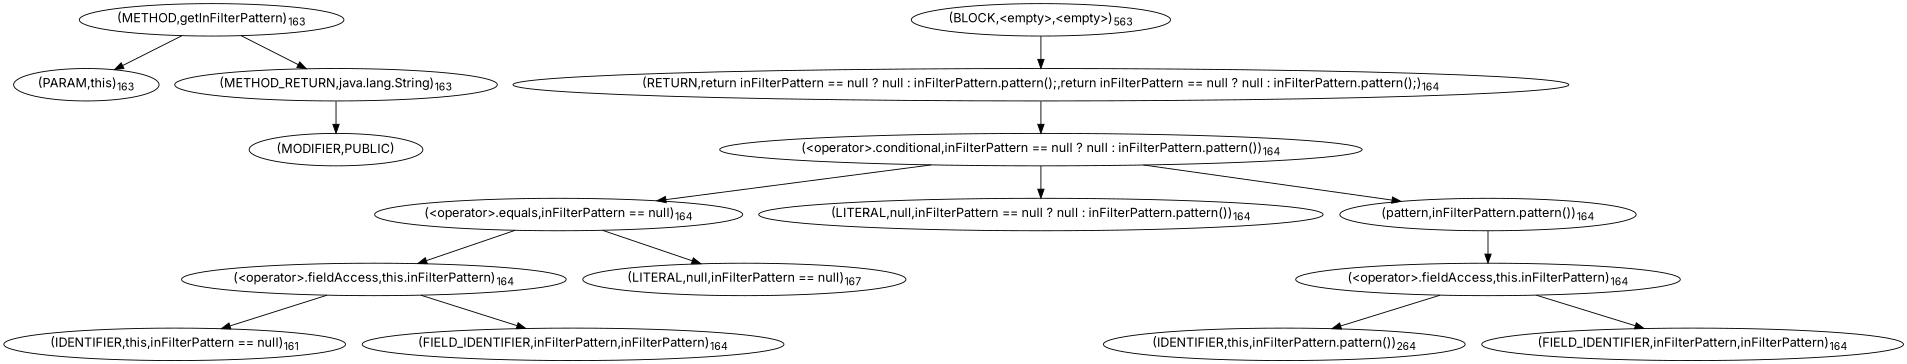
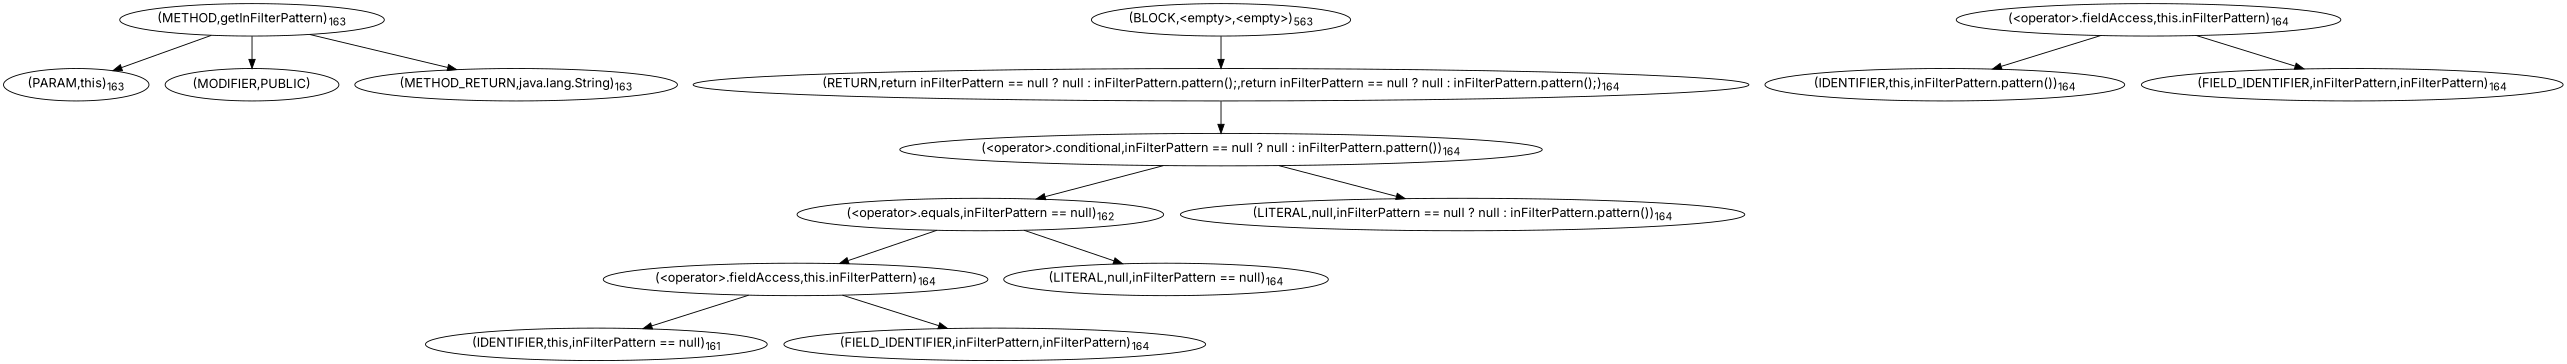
edge "(METHOD_RETURN,java.lang.String)" -> "(MODIFIER,PUBLIC)": now "(METHOD,getInFilterPattern)" -> "(MODIFIER,PUBLIC)"
node "(<operator>.equals,inFilterPattern == null)": text "164" -> "162"
node "(pattern,inFilterPattern.pattern())": removed
node "(LITERAL,null,inFilterPattern == null)": text "167" -> "164"
node "(IDENTIFIER,this,inFilterPattern.pattern())": text "264" -> "164"
